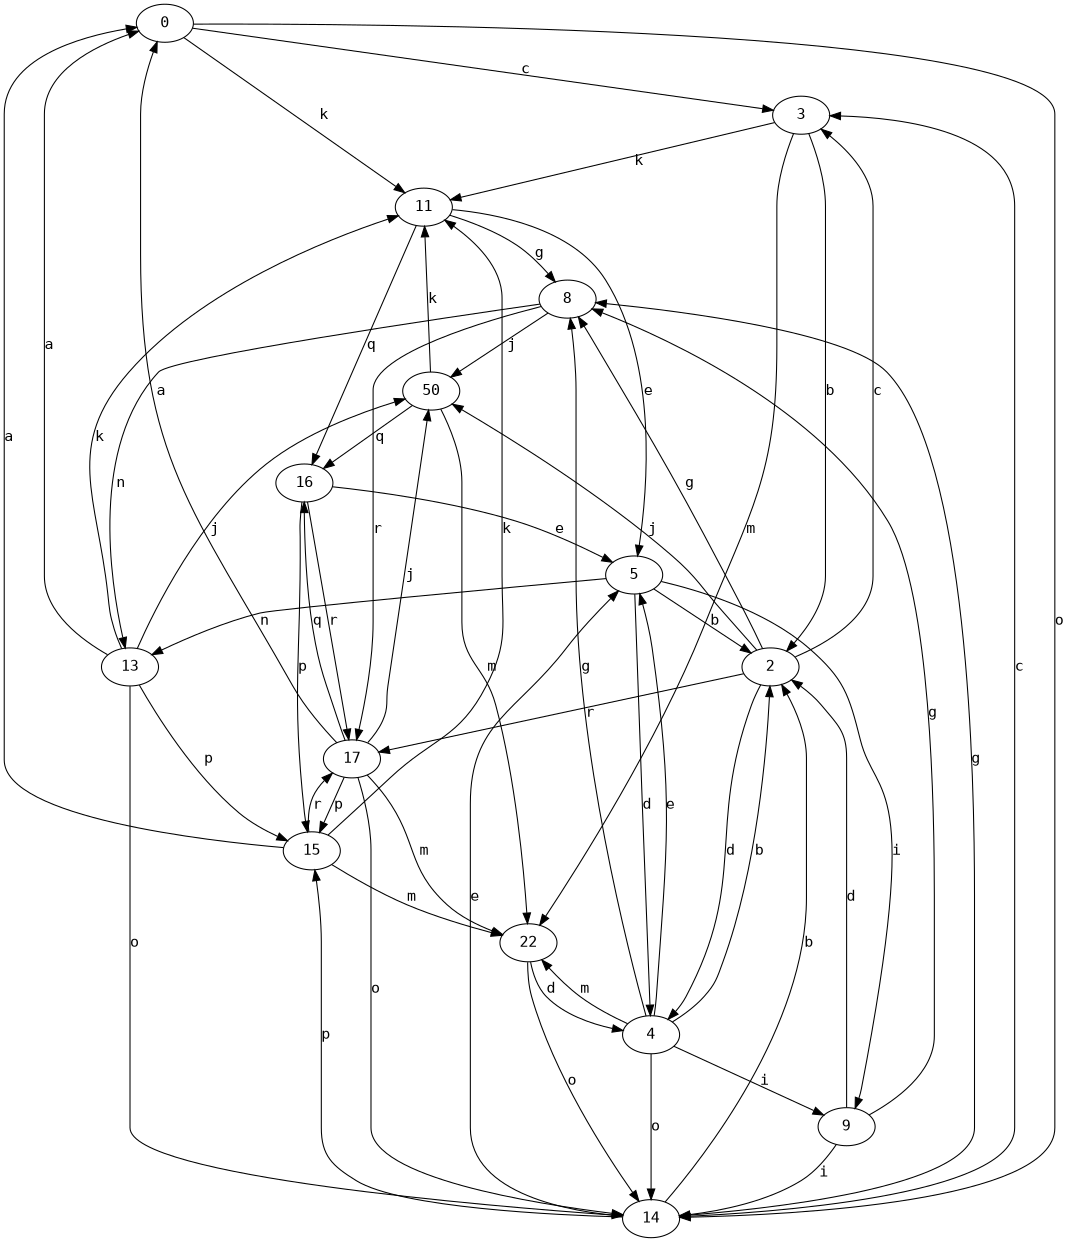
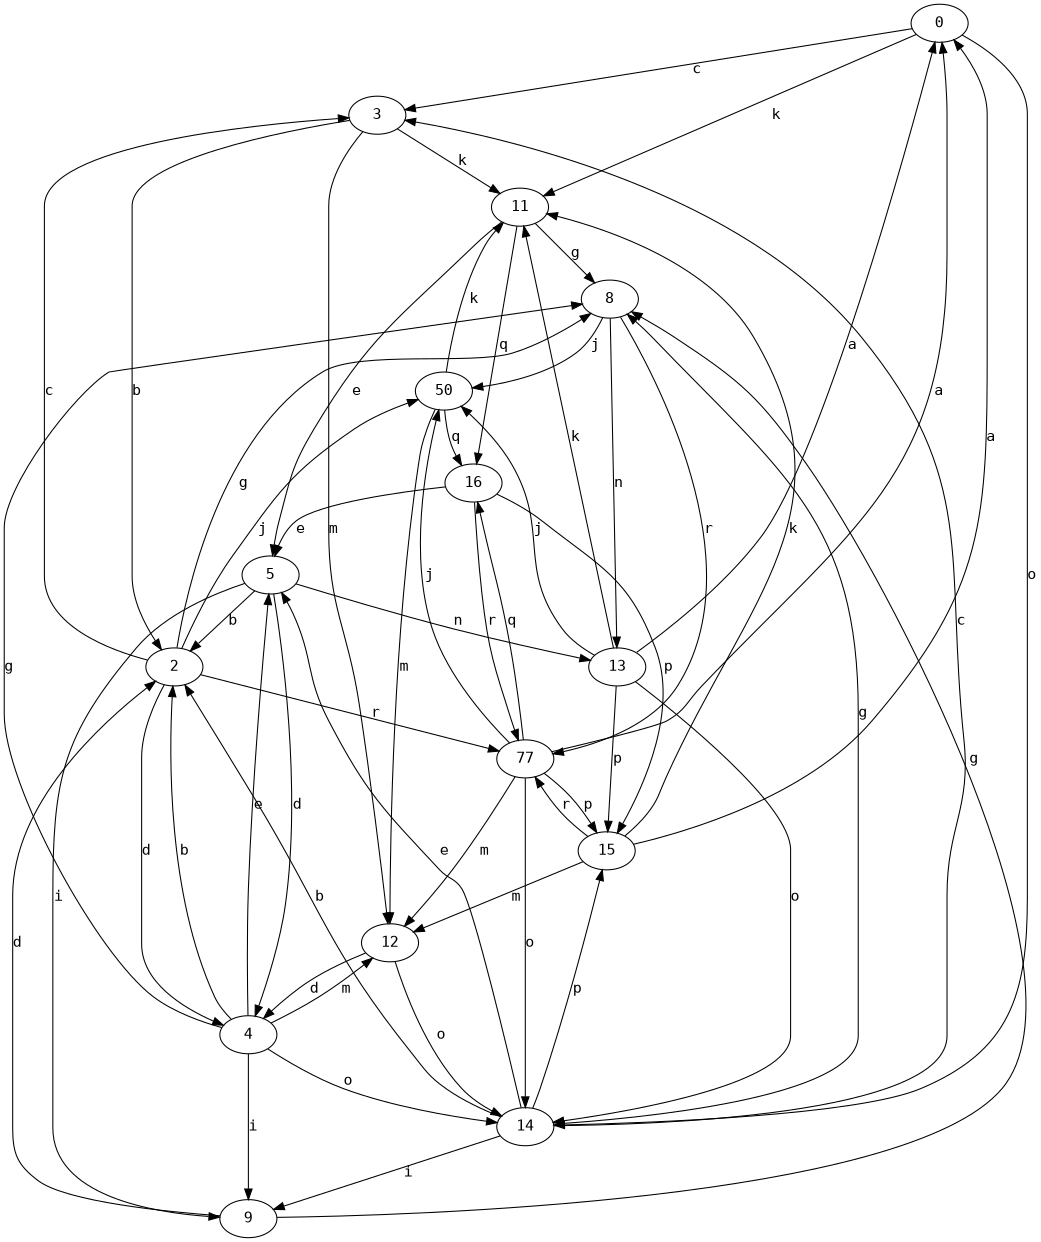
node "17": label "17" -> "77"
node "22": label "22" -> "12"
edge "9" -> "14": reversed
